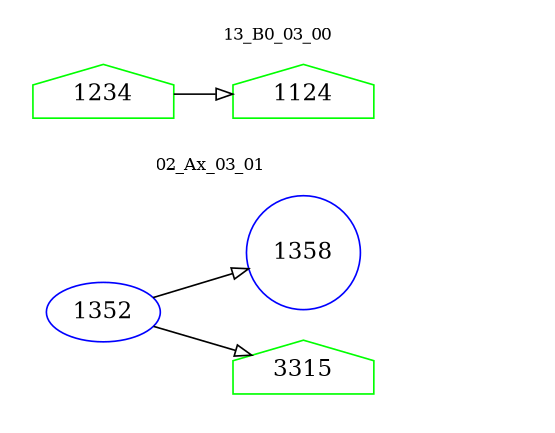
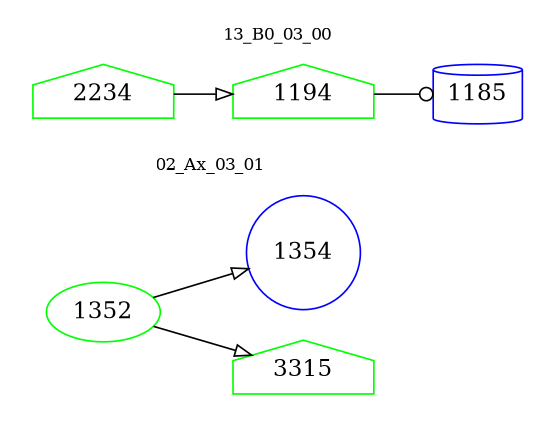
node "1234": label "1234" -> "2234"
node "1124": label "1124" -> "1194"
node "1185": added
node "1358": label "1358" -> "1354"
node "1352": color blue -> green
